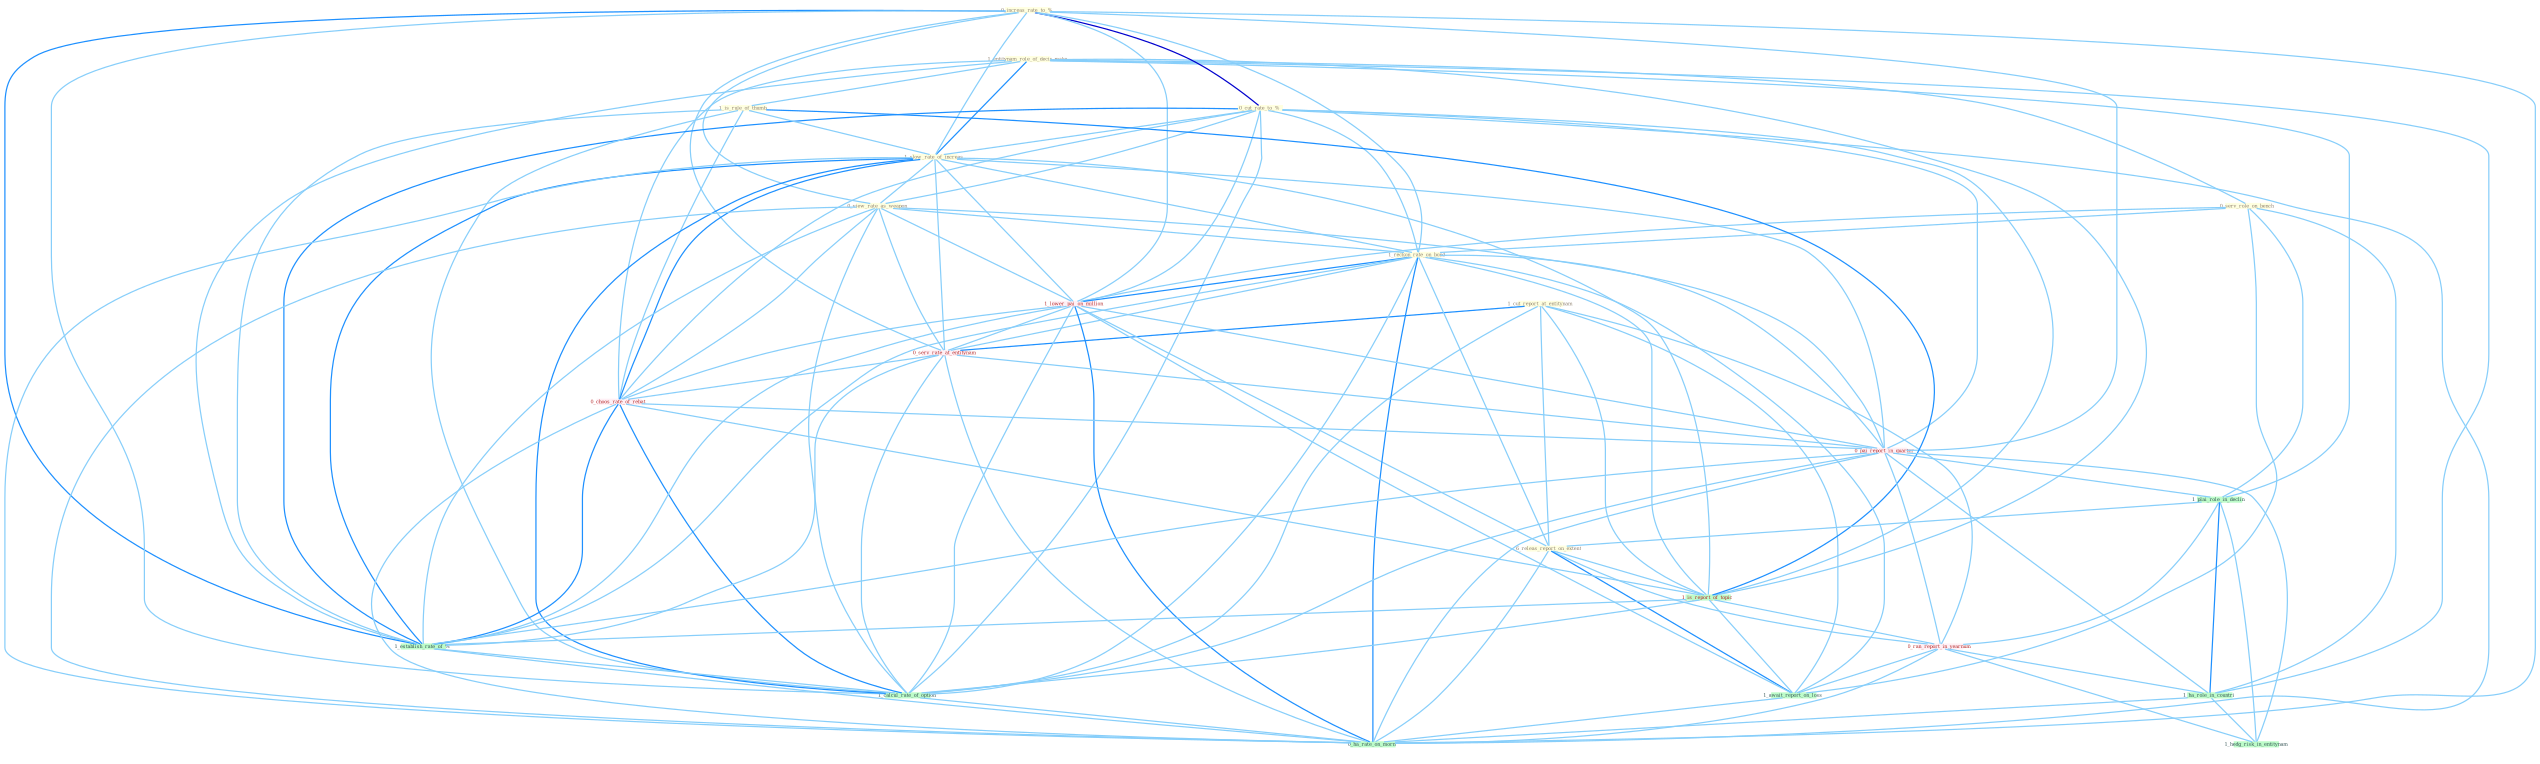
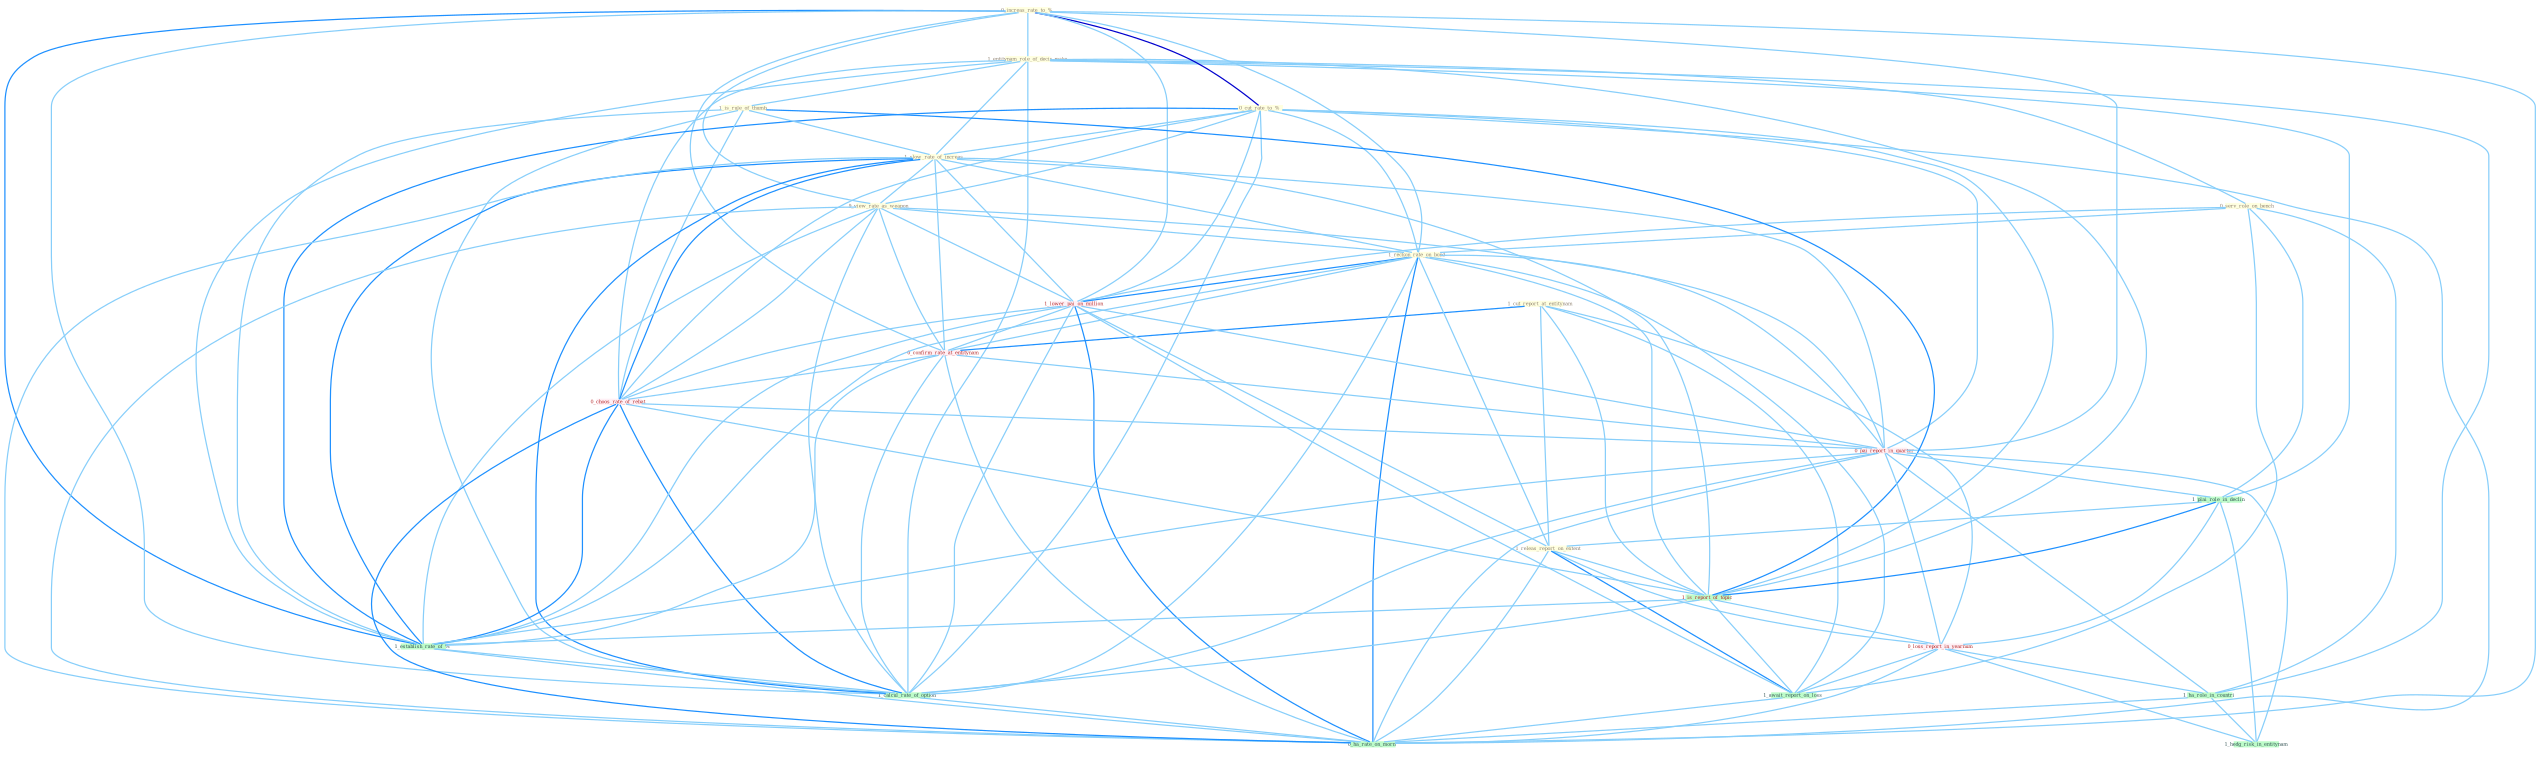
edge "0_increas_rate_to_%" -- "1_slow_rate_of_increas": now "0_increas_rate_to_%" -- "1_entitynam_role_of_decis-make"
edge "1_entitynam_role_of_decis-make" -- "1_slow_rate_of_increas": color #1e90ff -> #87cefa
node "0_view_rate_as_weapon": label "0_view_rate_as_weapon" -> "9_view_rate_as_weapon"
node "0_serv_rate_at_entitynam": label "0_serv_rate_at_entitynam" -> "0_confirm_rate_at_entitynam"
node "6_releas_report_on_extent": label "6_releas_report_on_extent" -> "1_releas_report_on_extent"
edge "1_cut_report_at_entitynam" -- "1_calcul_rate_of_option": now "1_entitynam_role_of_decis-make" -- "1_calcul_rate_of_option"
edge "1_plai_role_in_declin" -- "1_ha_role_in_countri": now "1_plai_role_in_declin" -- "1_is_report_of_topic"
node "0_ran_report_in_yearnum": label "0_ran_report_in_yearnum" -> "0_loss_report_in_yearnum"
edge "0_choos_rate_of_rebat" -- "0_ha_rate_on_morn": color #87cefa -> #1e90ff
